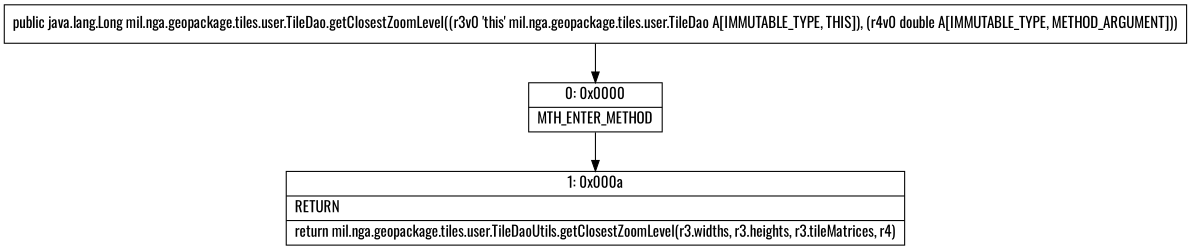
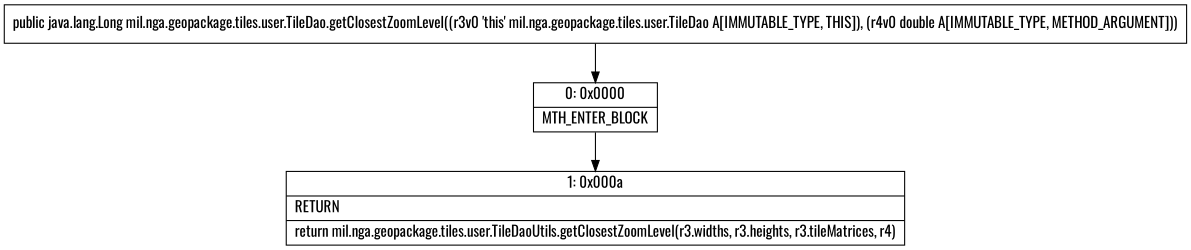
node "0: 0x0000": text "MTH_ENTER_METHOD" -> "MTH_ENTER_BLOCK"
